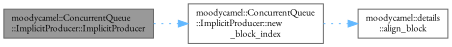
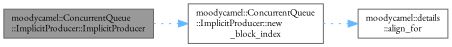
node "moodycamel::details ::align_block": label "moodycamel::details ::align_block" -> "moodycamel::details ::align_for"
